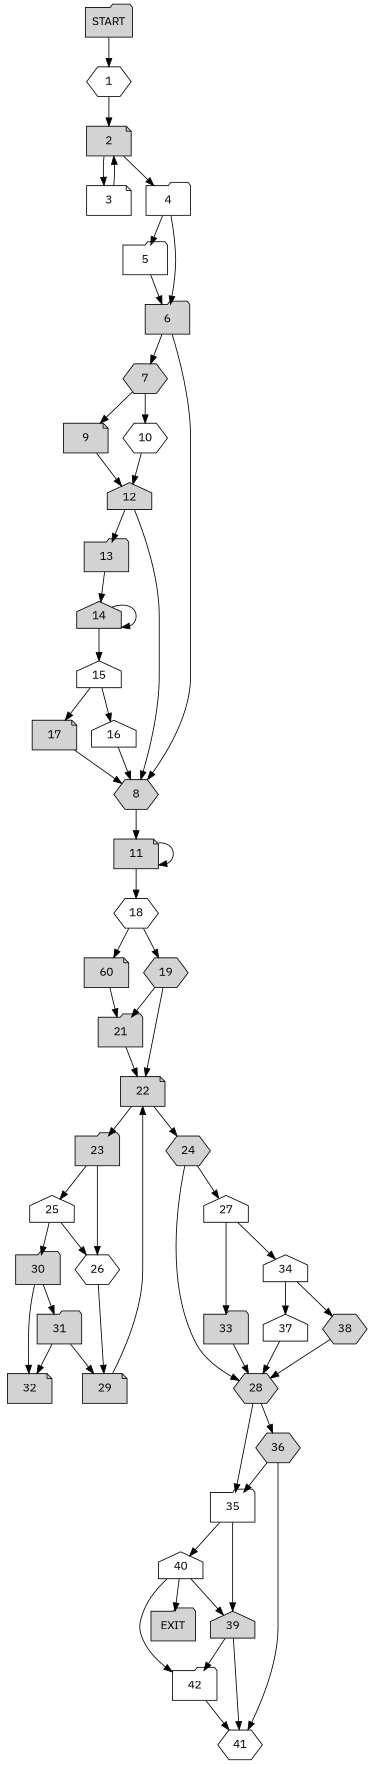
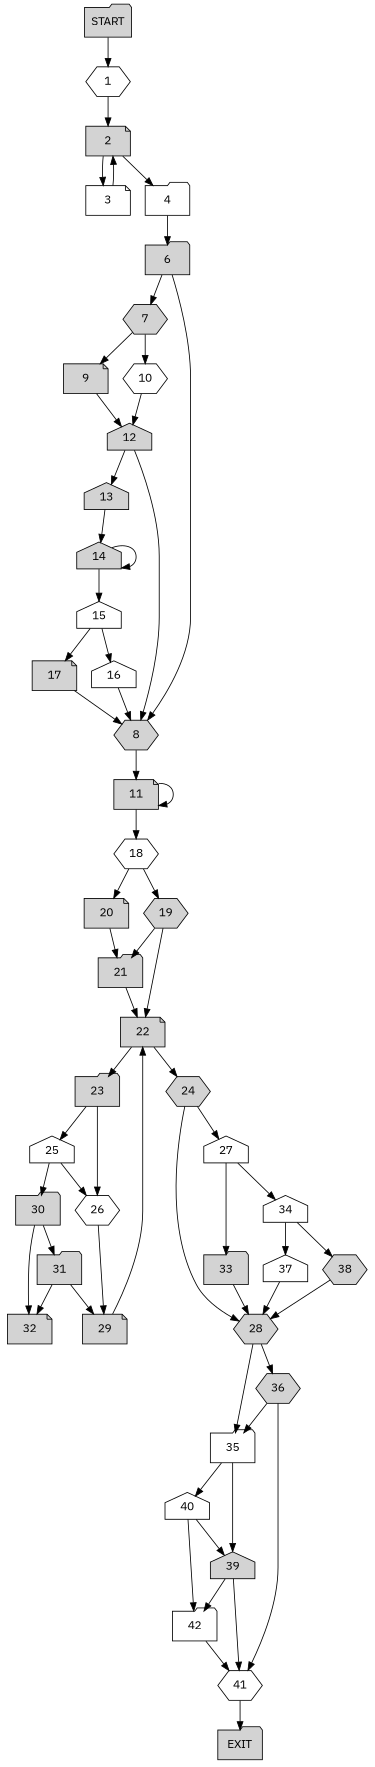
node "5": removed
node "13": shape folder -> house
node "60": label "60" -> "20"
edge "40" -> "EXIT": now "41" -> "EXIT"
